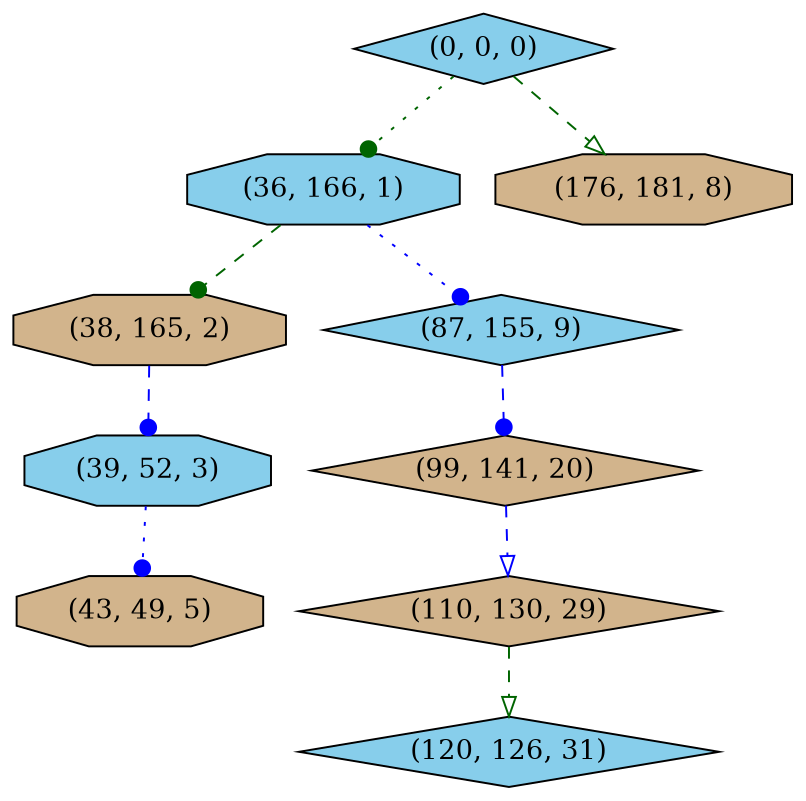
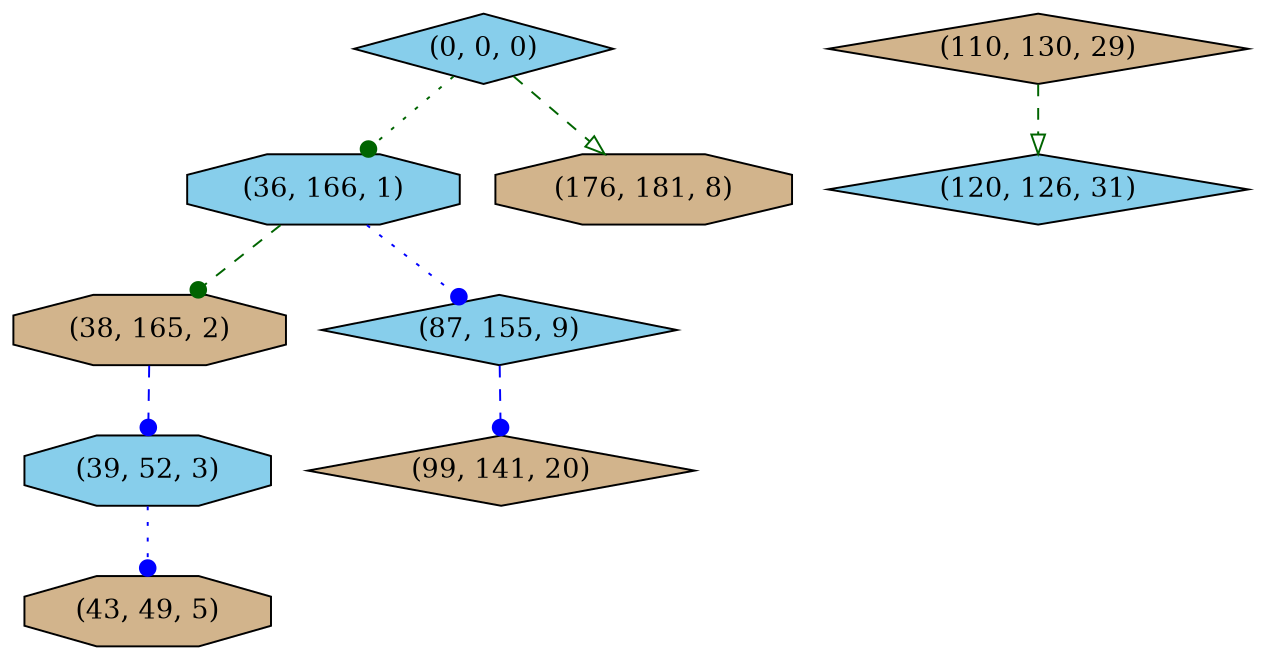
edge "(99, 141, 20)" -> "(110, 130, 29)": removed
